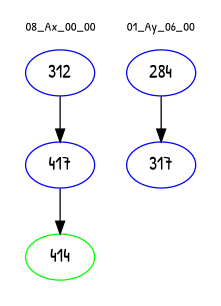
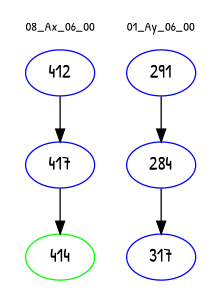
cluster "08_Ax_00_00": label "08_Ax_00_00" -> "08_Ax_06_00"
node "312": label "312" -> "412"
node "291": added
